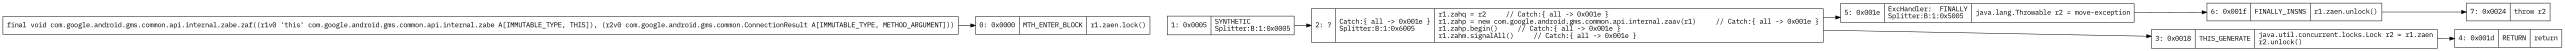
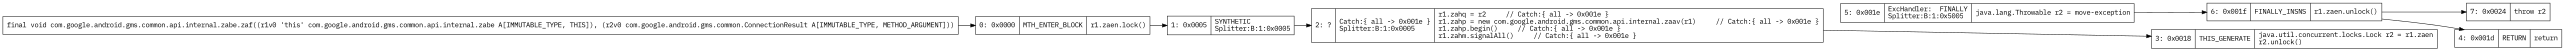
edge "2: ?" -> "5: 0x001e": removed
edge "0: 0x0000" -> "1: 0x0005": added
node "2: ?": text "Splitter:B:1:0x6005" -> "Splitter:B:1:0x0005"
edge "3: 0x0018" -> "4: 0x001d": now "6: 0x001f" -> "4: 0x001d"
